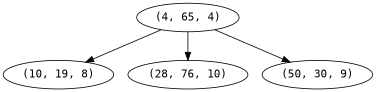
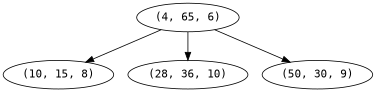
node "(4, 65, 4)": label "(4, 65, 4)" -> "(4, 65, 6)"
node "(10, 19, 8)": label "(10, 19, 8)" -> "(10, 15, 8)"
node "(28, 76, 10)": label "(28, 76, 10)" -> "(28, 36, 10)"
